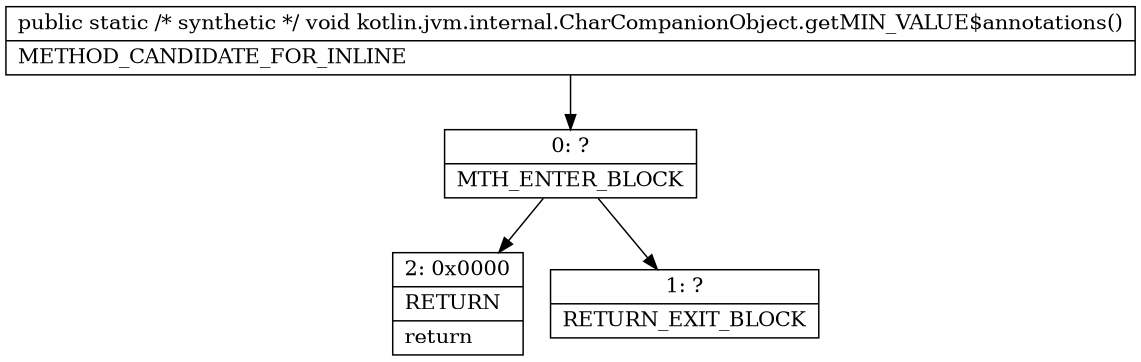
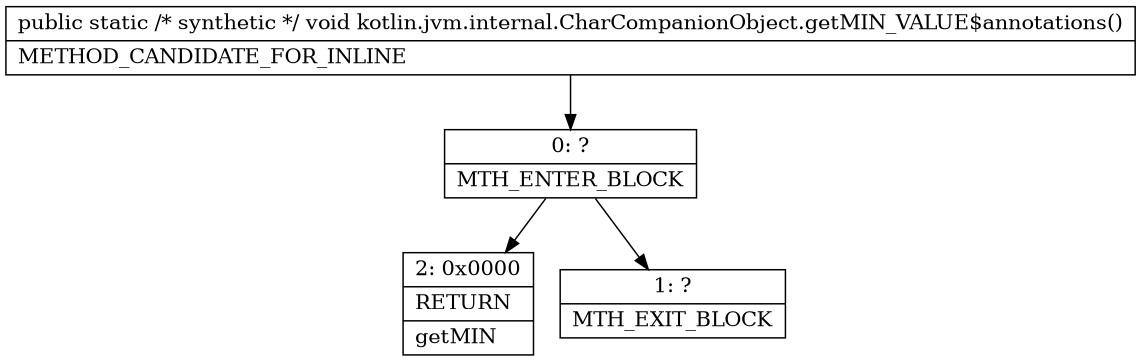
node "1: ?": text "RETURN_EXIT_BLOCK" -> "MTH_EXIT_BLOCK"
node "2: 0x0000": text "return" -> "getMIN"
